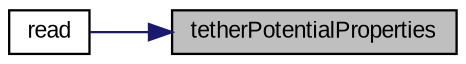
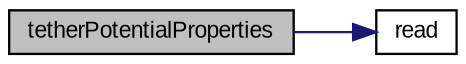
edge "read" -> "tetherPotentialProperties": reversed
